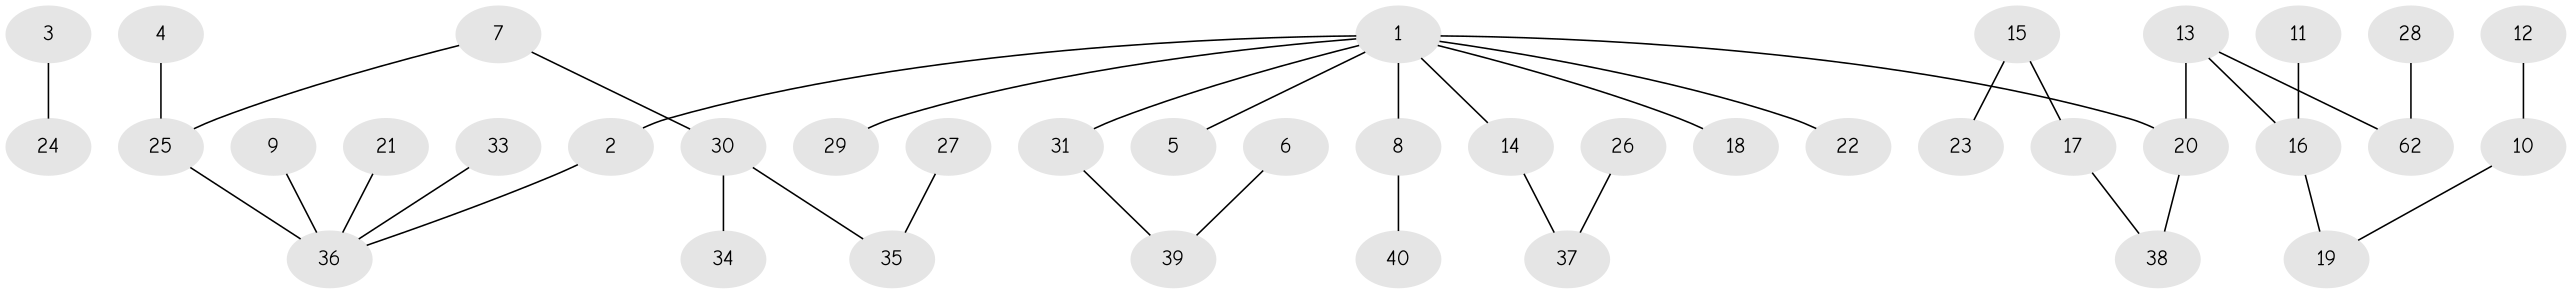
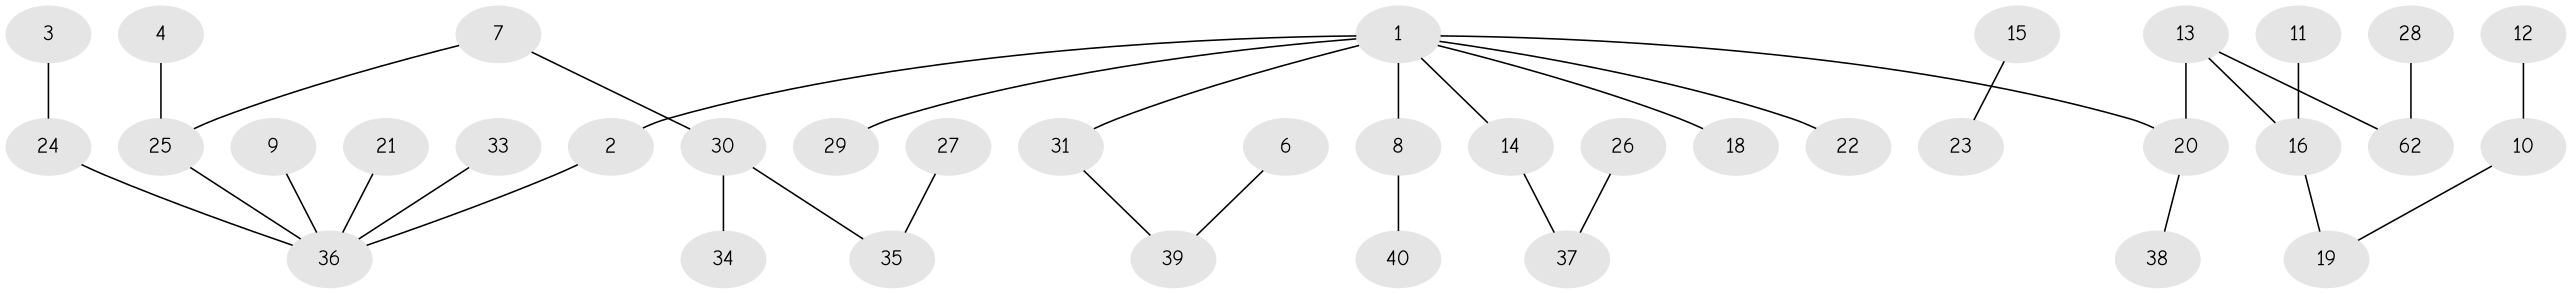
node "5": removed
node "17": removed
edge "24" -- "36": added
